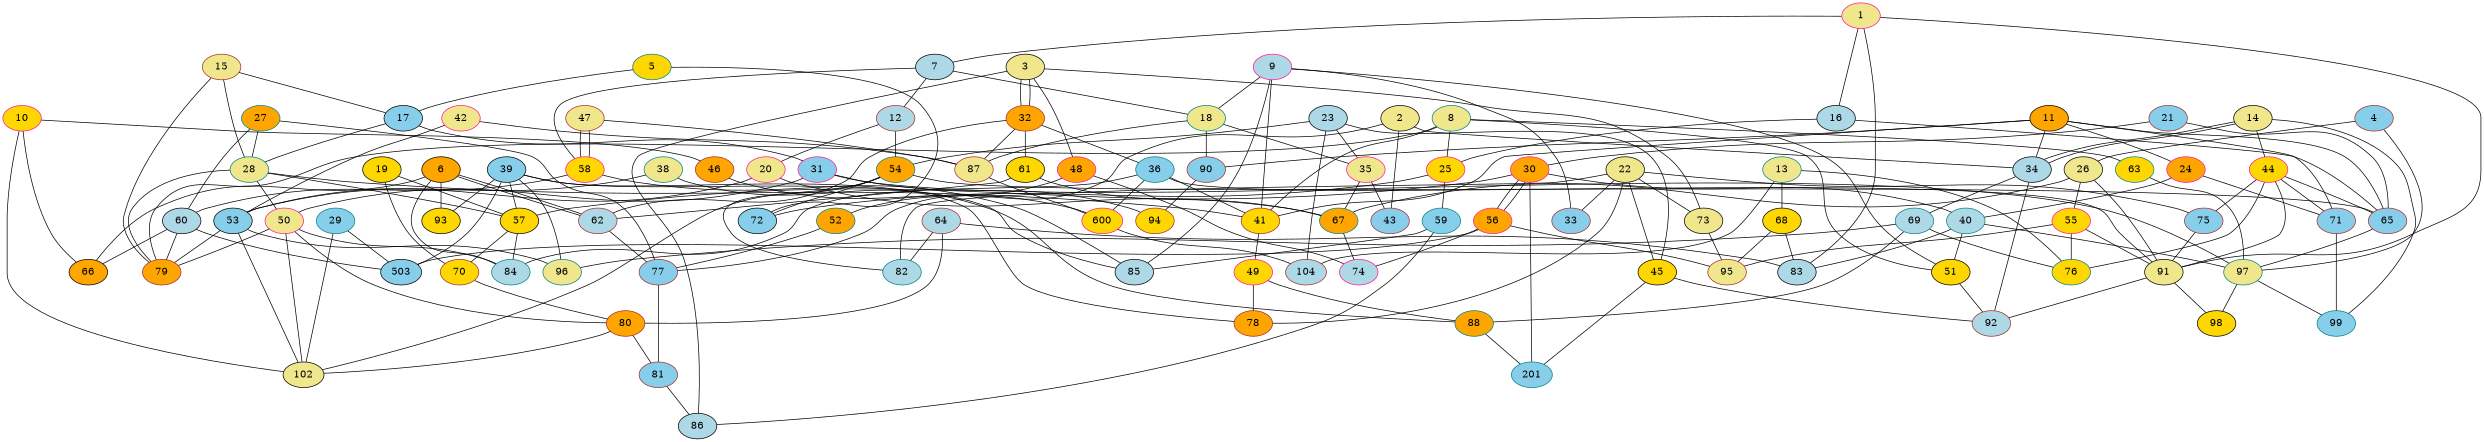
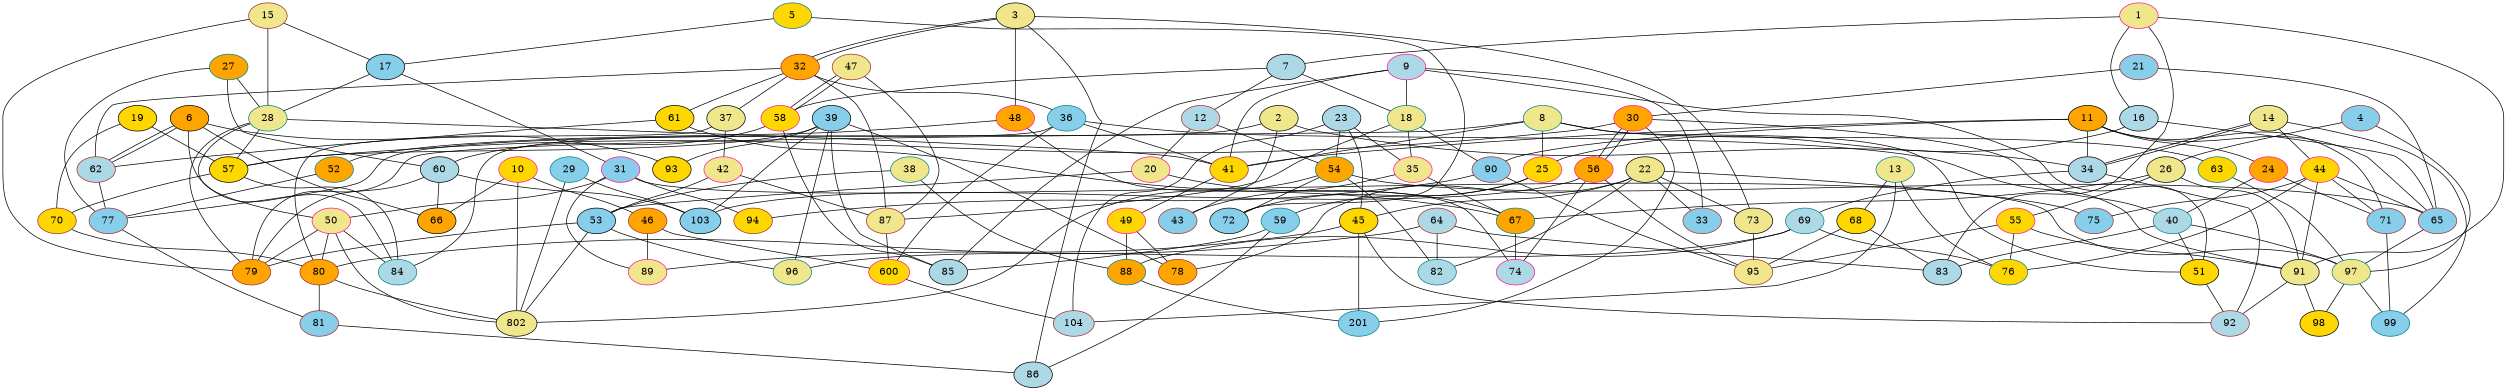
node "37": added
edge "90" -- "95": added
edge "75" -- "91": removed
node "503": label "503" -> "103"
node "89": added
node "102": label "102" -> "802"
